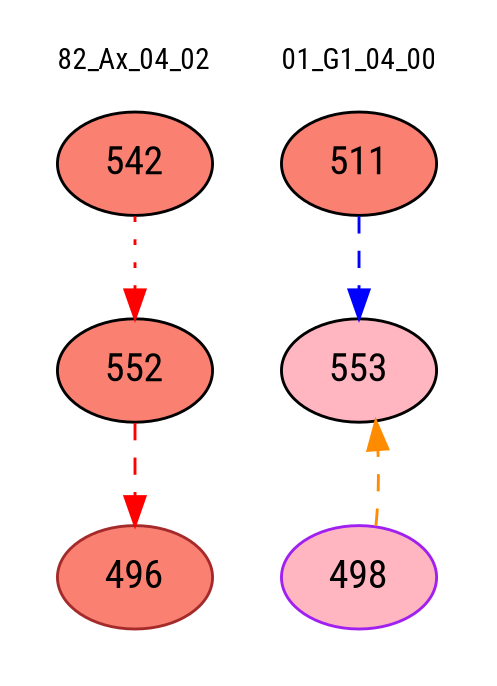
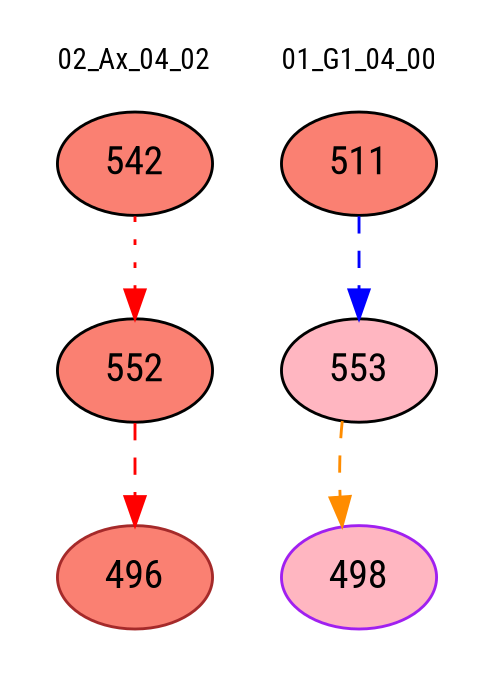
cluster "82_Ax_04_02": label "82_Ax_04_02" -> "02_Ax_04_02"
edge "498" -> "553": reversed
